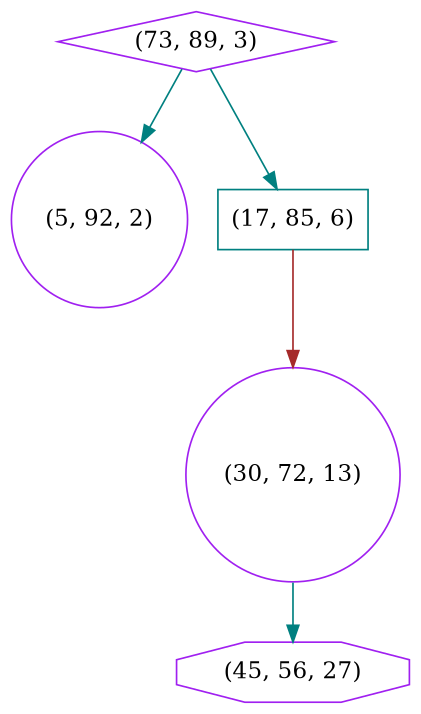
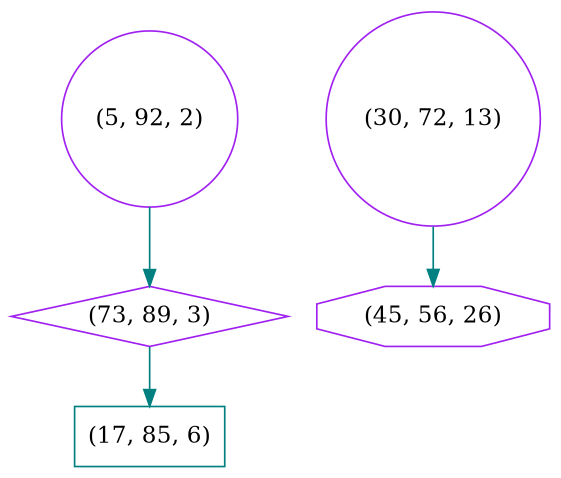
edge "(73, 89, 3)" -> "(5, 92, 2)": reversed
edge "(17, 85, 6)" -> "(30, 72, 13)": removed
node "(45, 56, 27)": label "(45, 56, 27)" -> "(45, 56, 26)"
